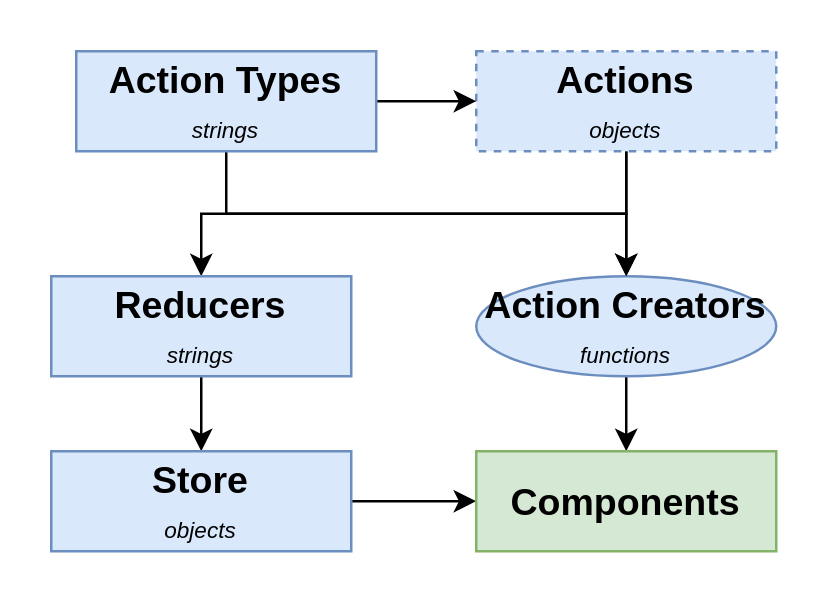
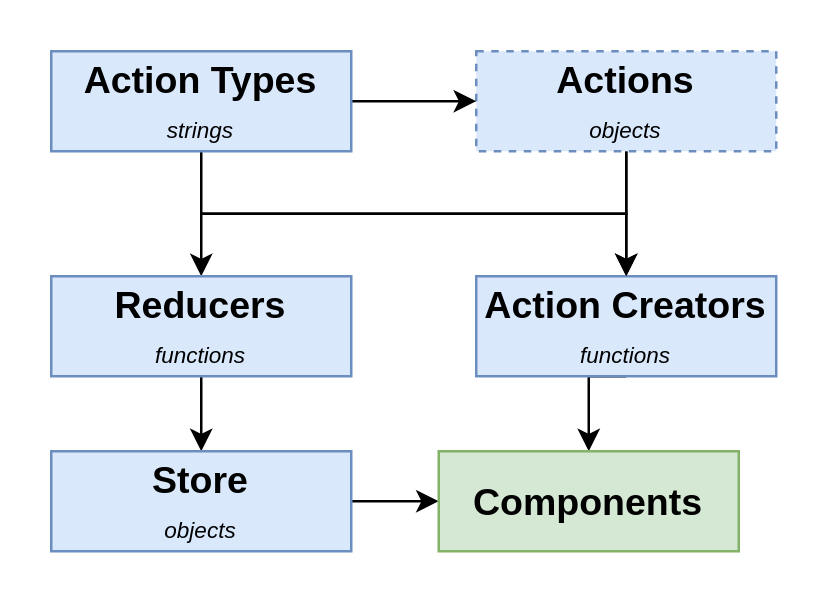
node "Action Types strings": moved (226, 101) -> (201, 101)
node "Reducers strings": label "Reducers strings" -> "Reducers functions"
node "Action Creators functions": shape ellipse -> rectangle
node "Components": moved (626, 501) -> (589, 501)
